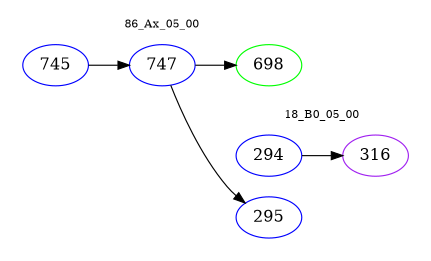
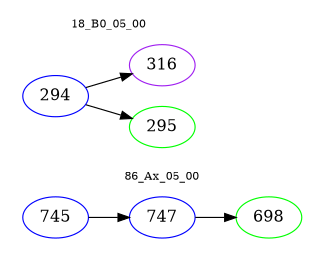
edge "747" -> "295": now "294" -> "295"
node "295": color blue -> green
